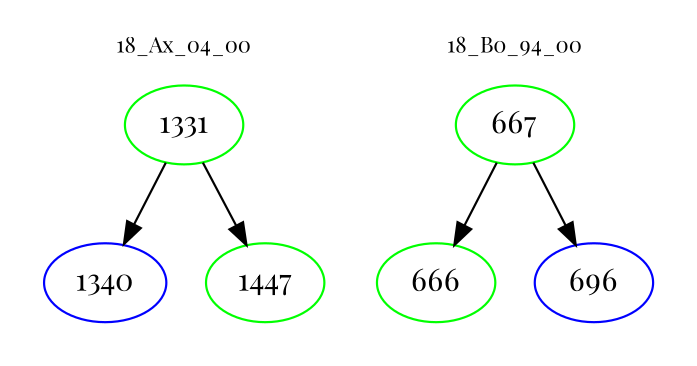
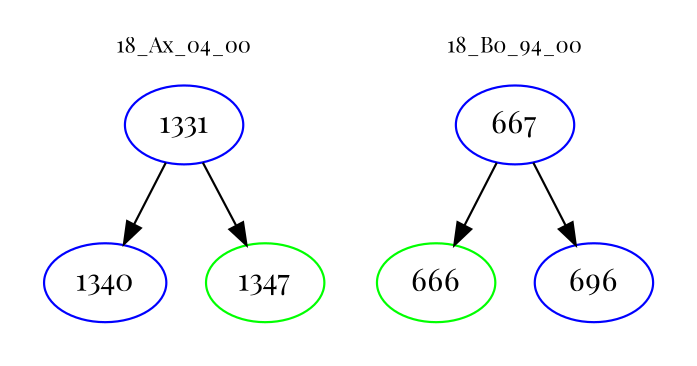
node "1331": color green -> blue
node "667": color green -> blue
node "1447": label "1447" -> "1347"
